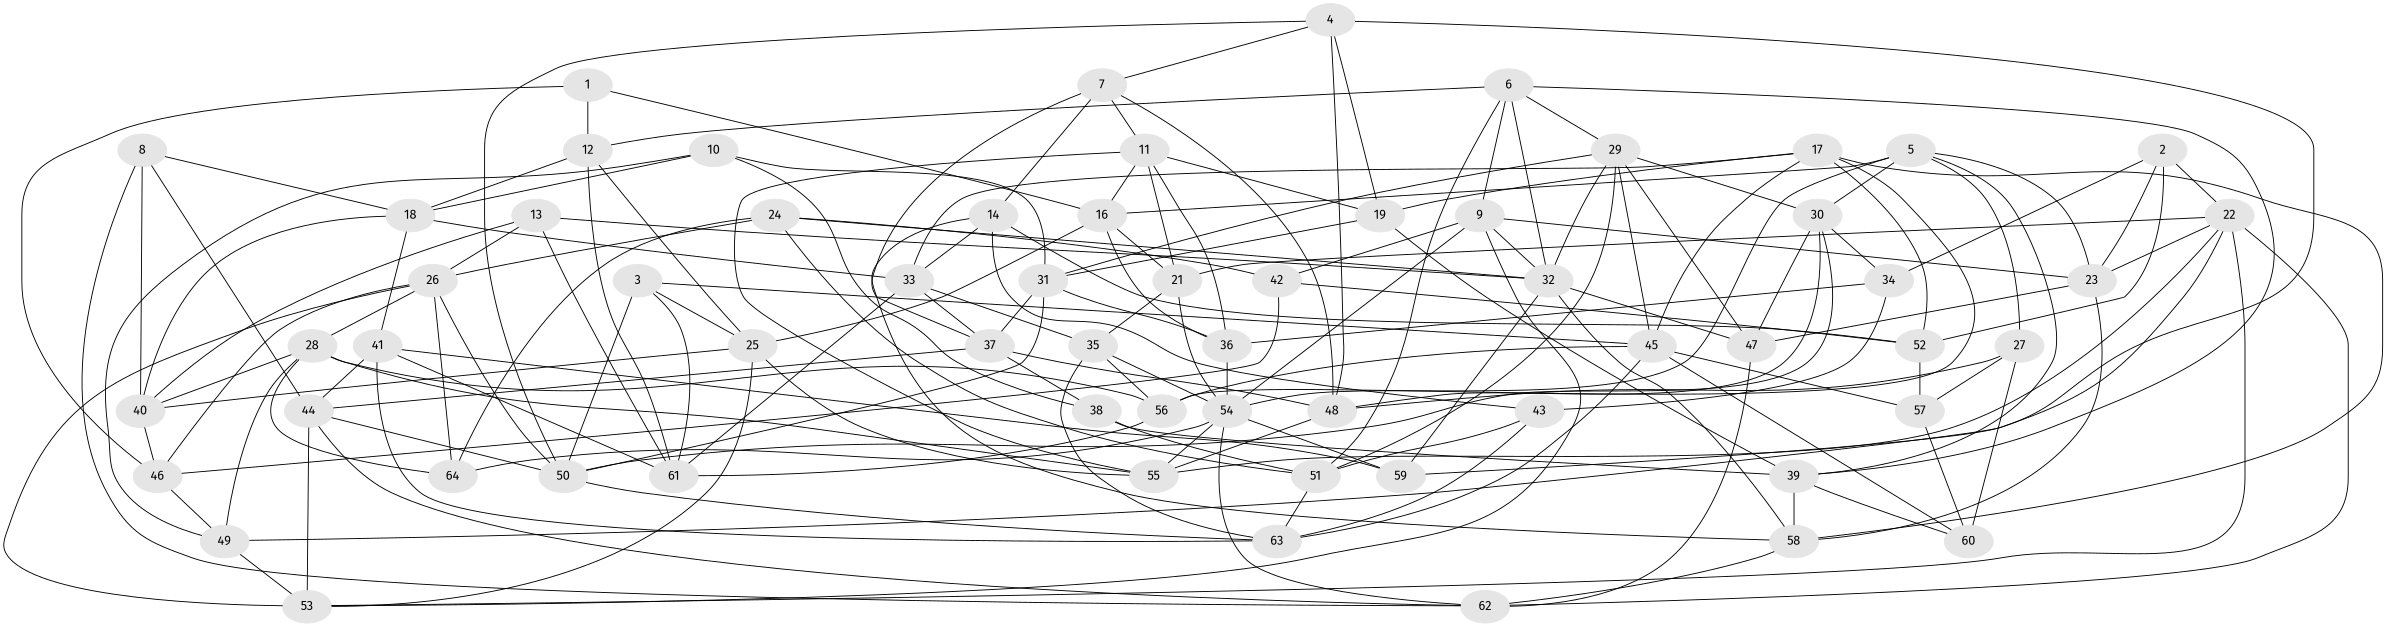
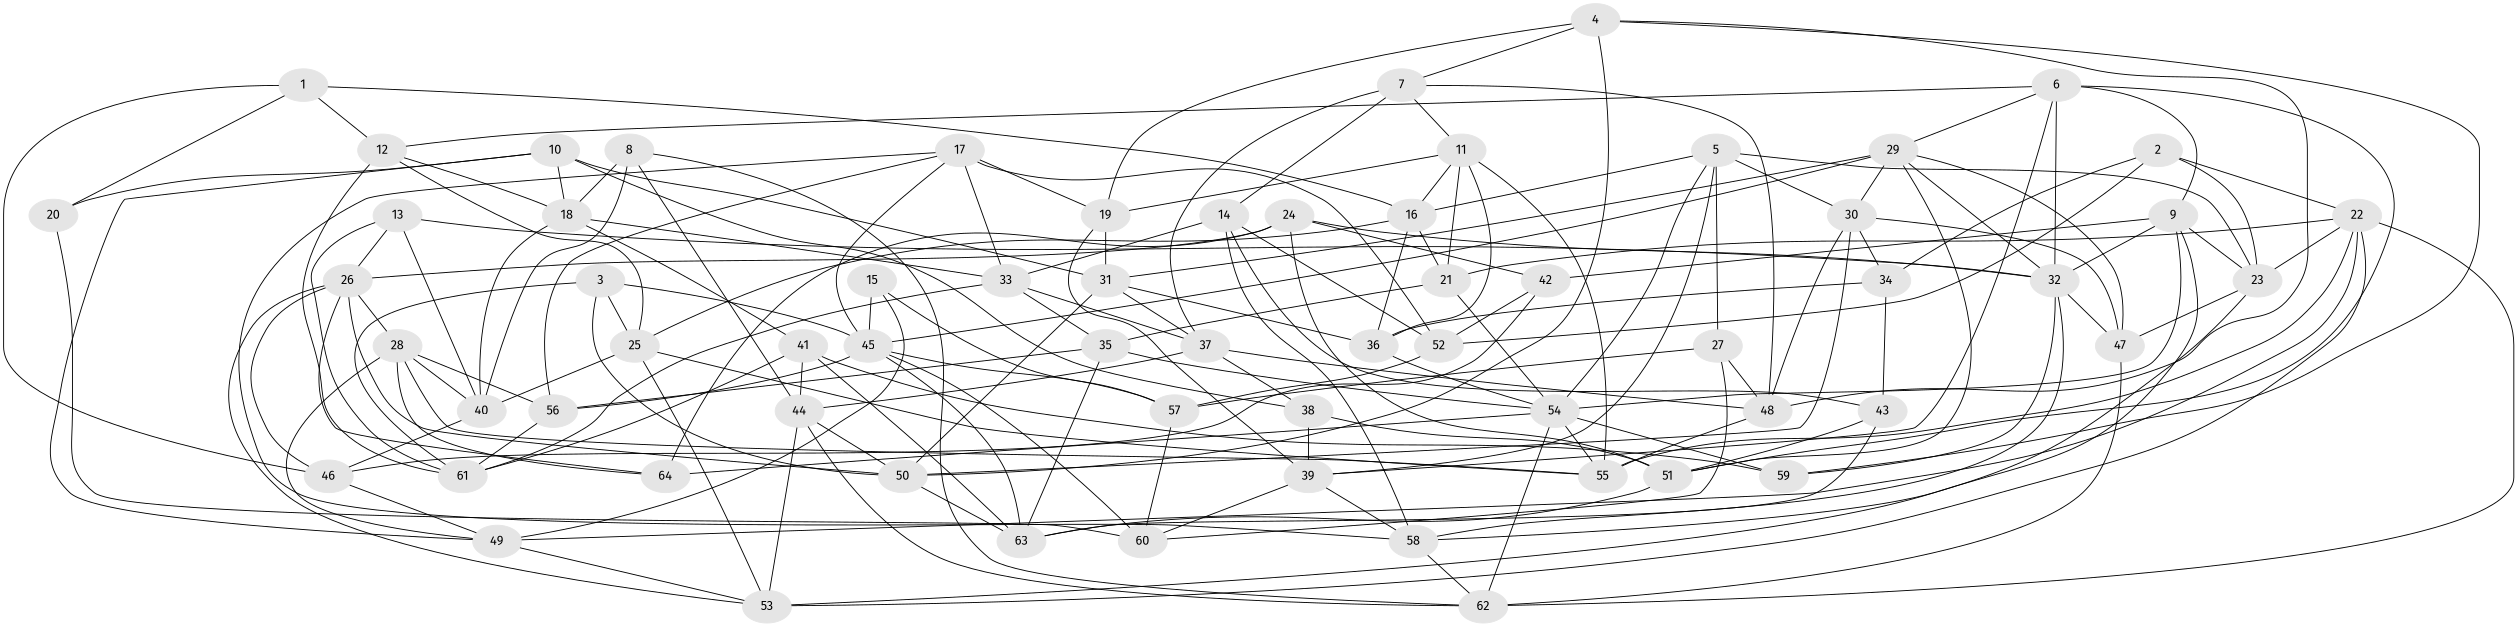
node "20": added
node "15": added
